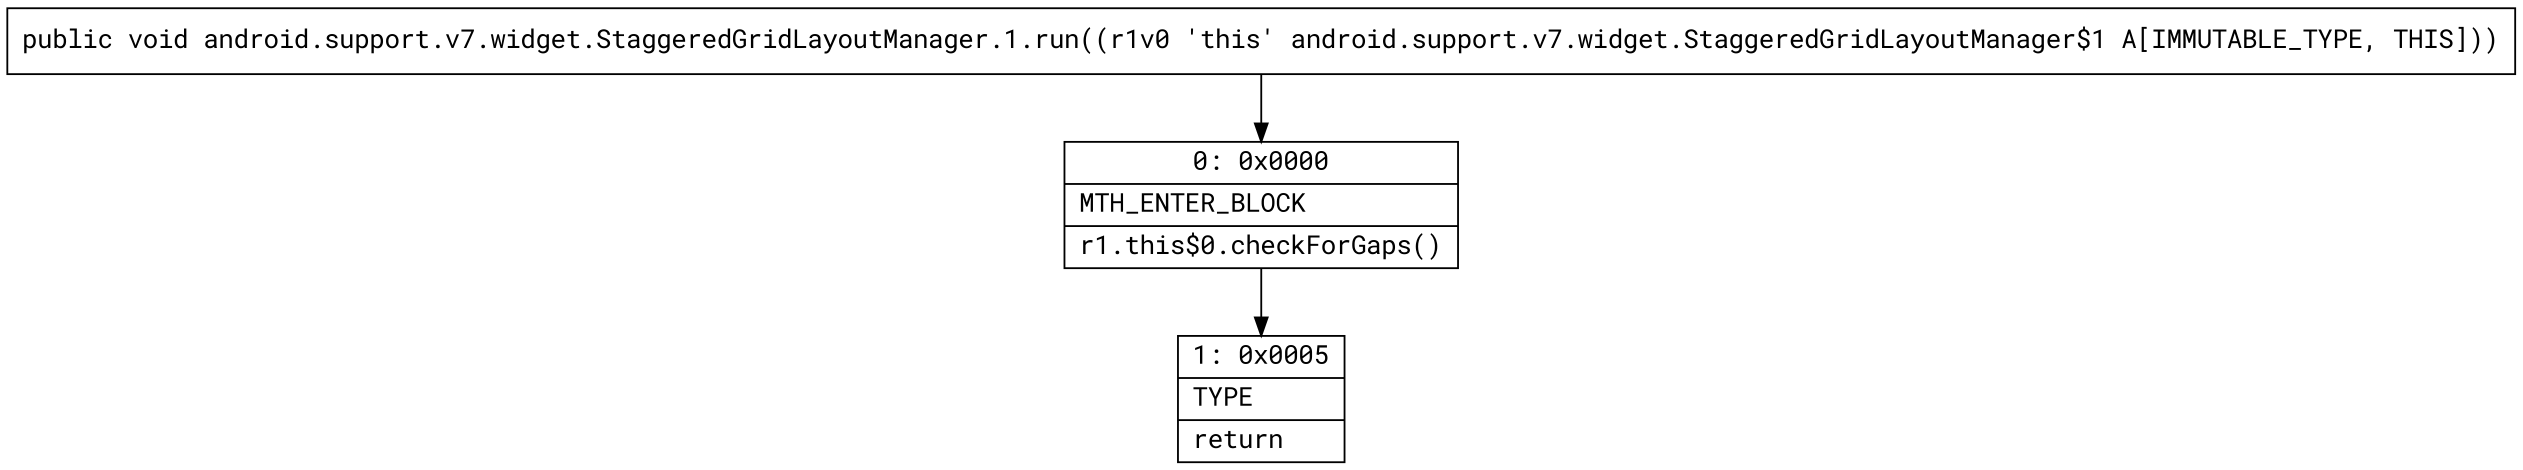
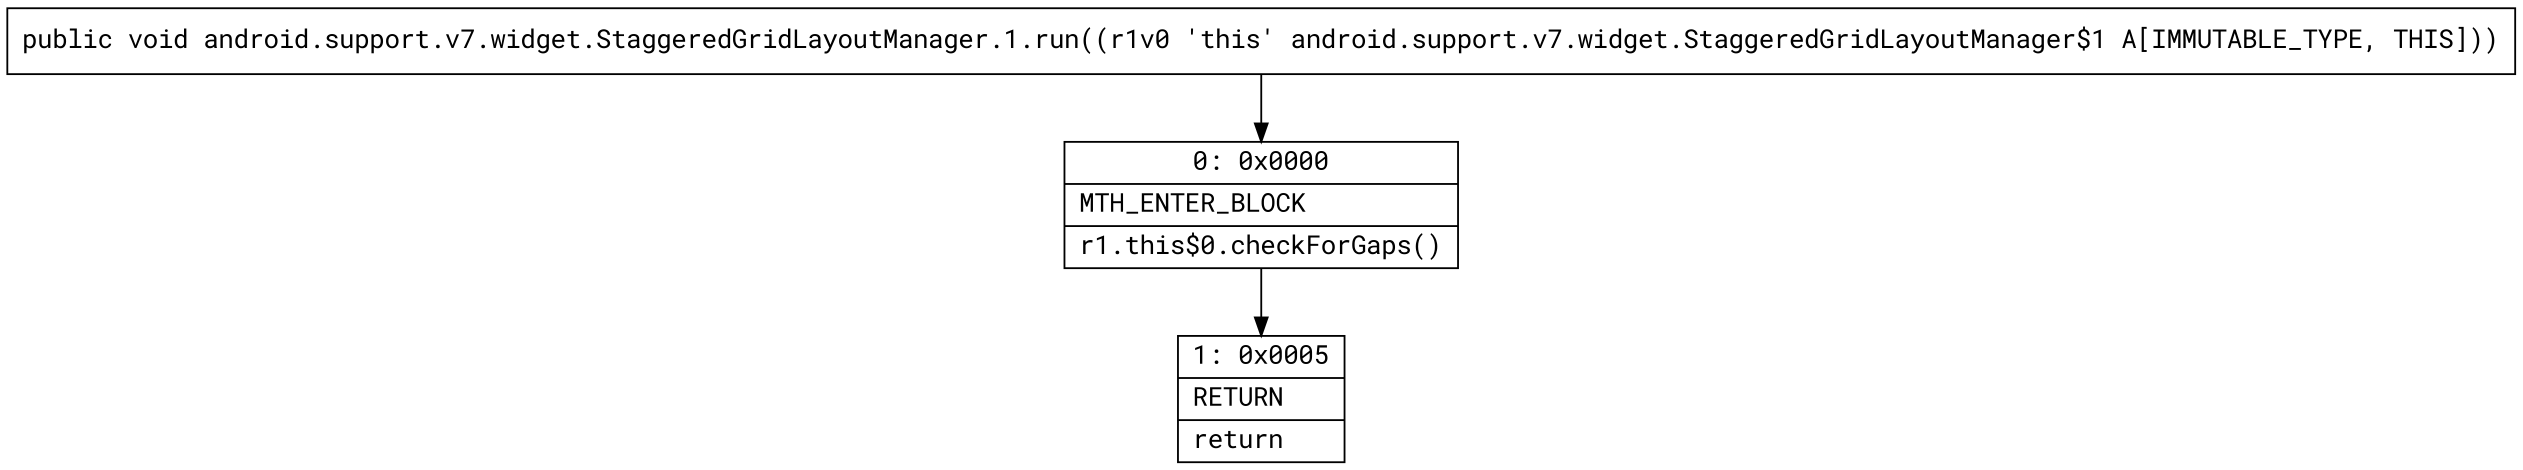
node "1: 0x0005": text "TYPE" -> "RETURN"
